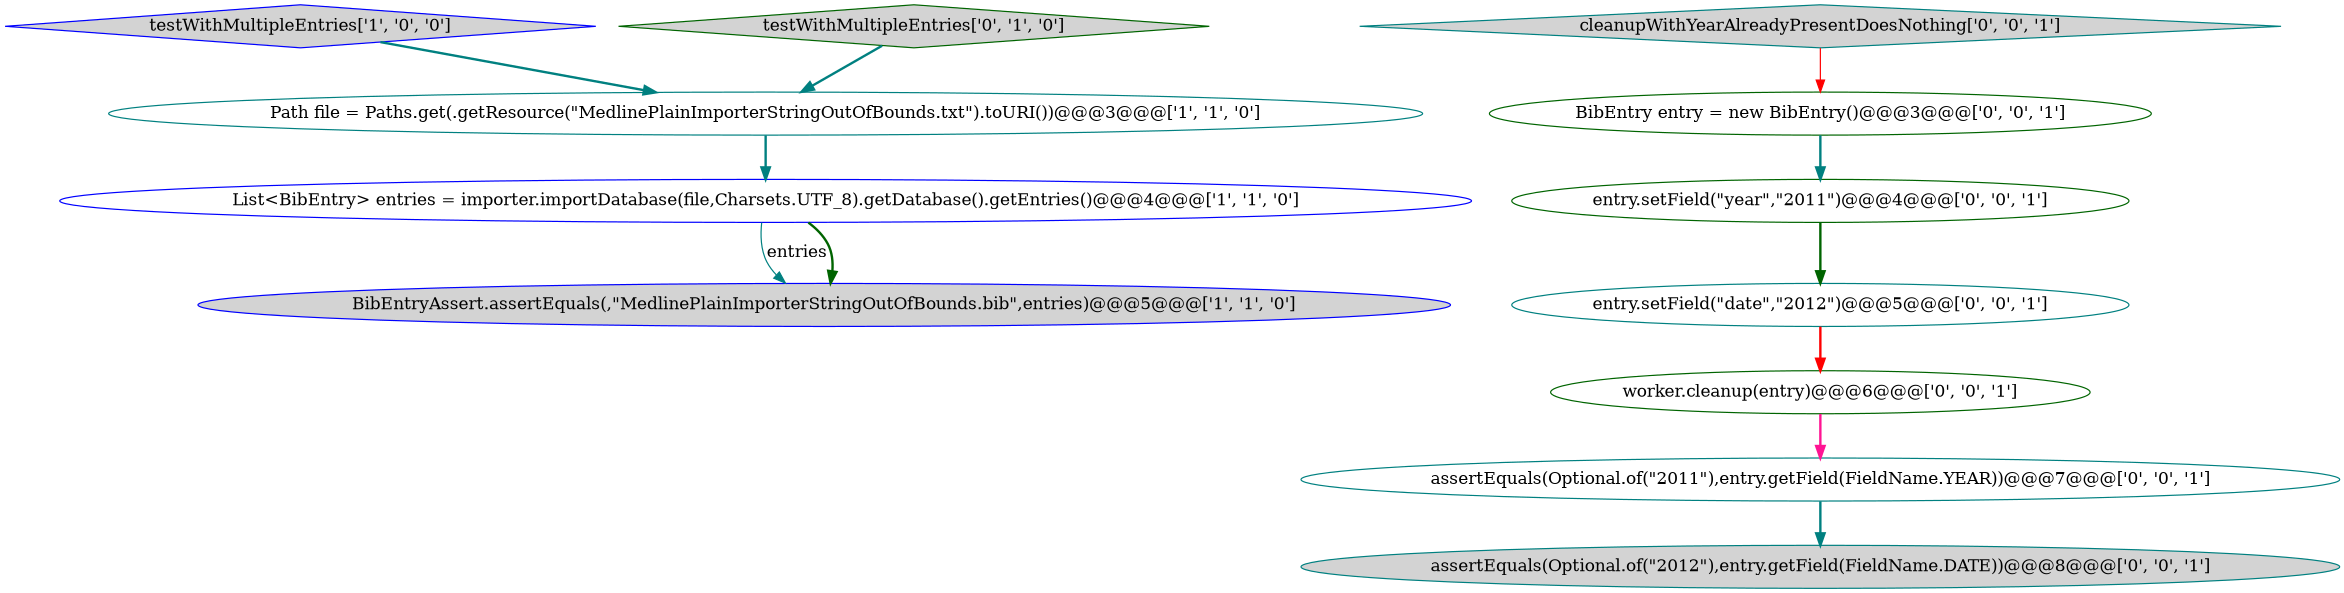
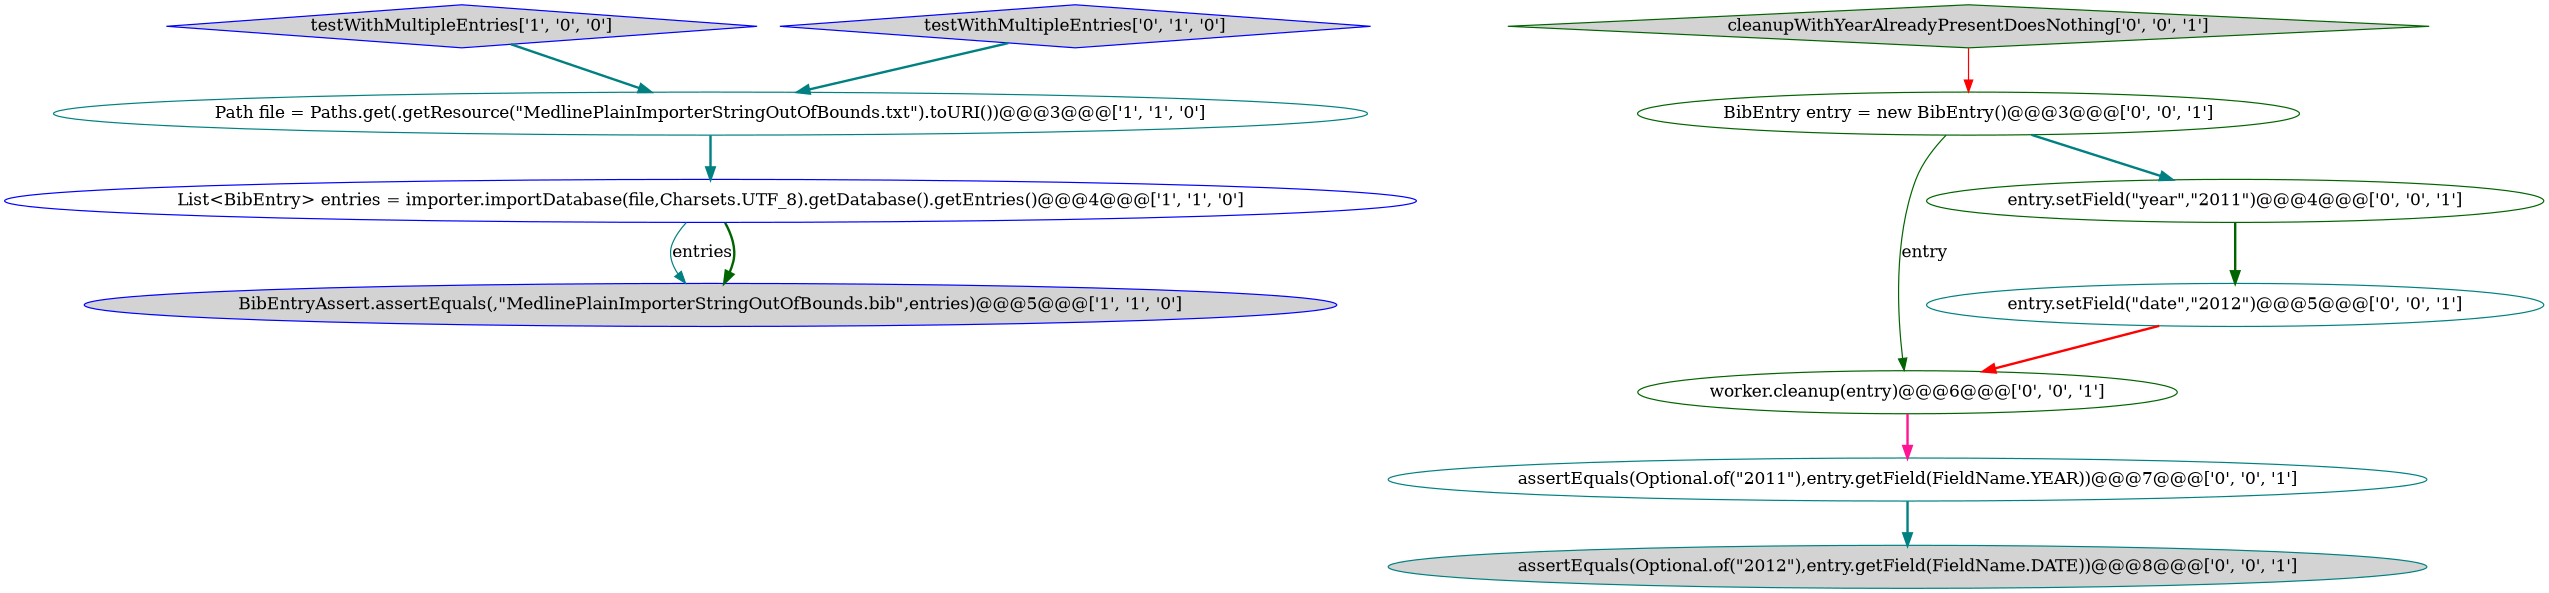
node "testWithMultipleEntries['0', '1', '0']": color darkgreen -> blue
node "cleanupWithYearAlreadyPresentDoesNothing['0', '0', '1']": color teal -> darkgreen
edge "BibEntry entry = new BibEntry()@@@3@@@['0', '0', '1']" -> "worker.cleanup(entry)@@@6@@@['0', '0', '1']": added, label "entry"
